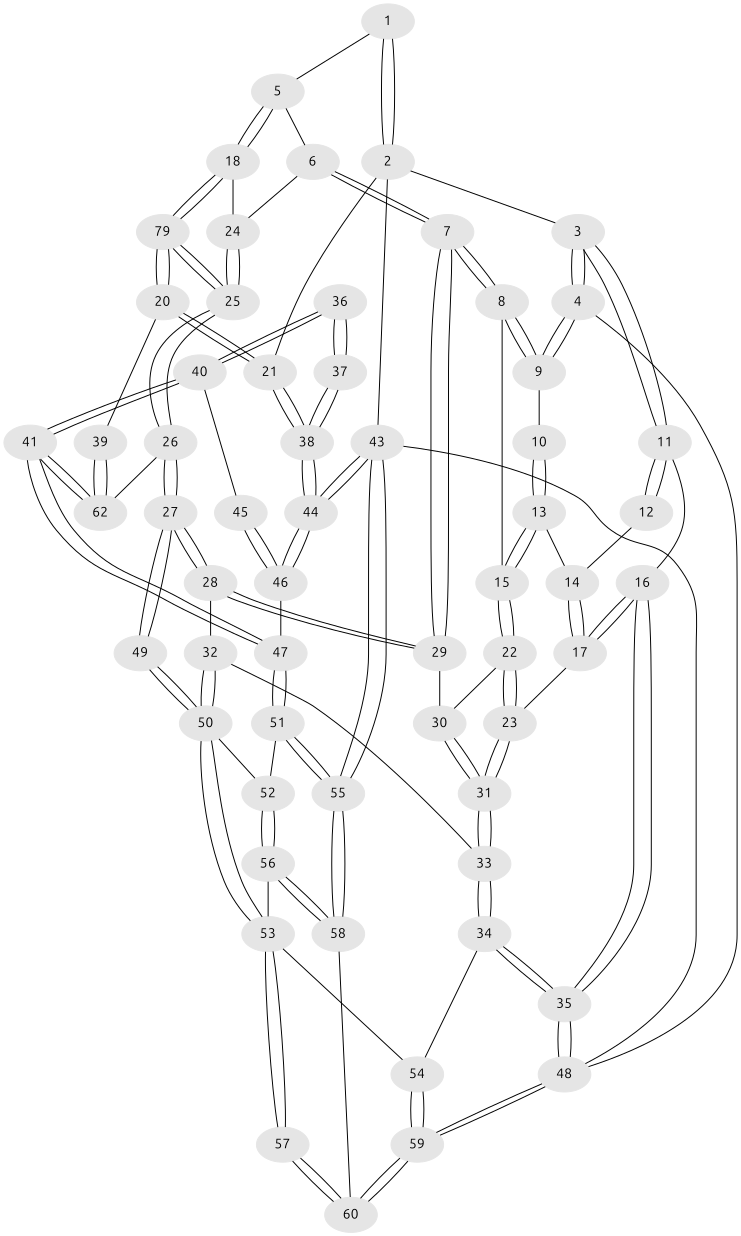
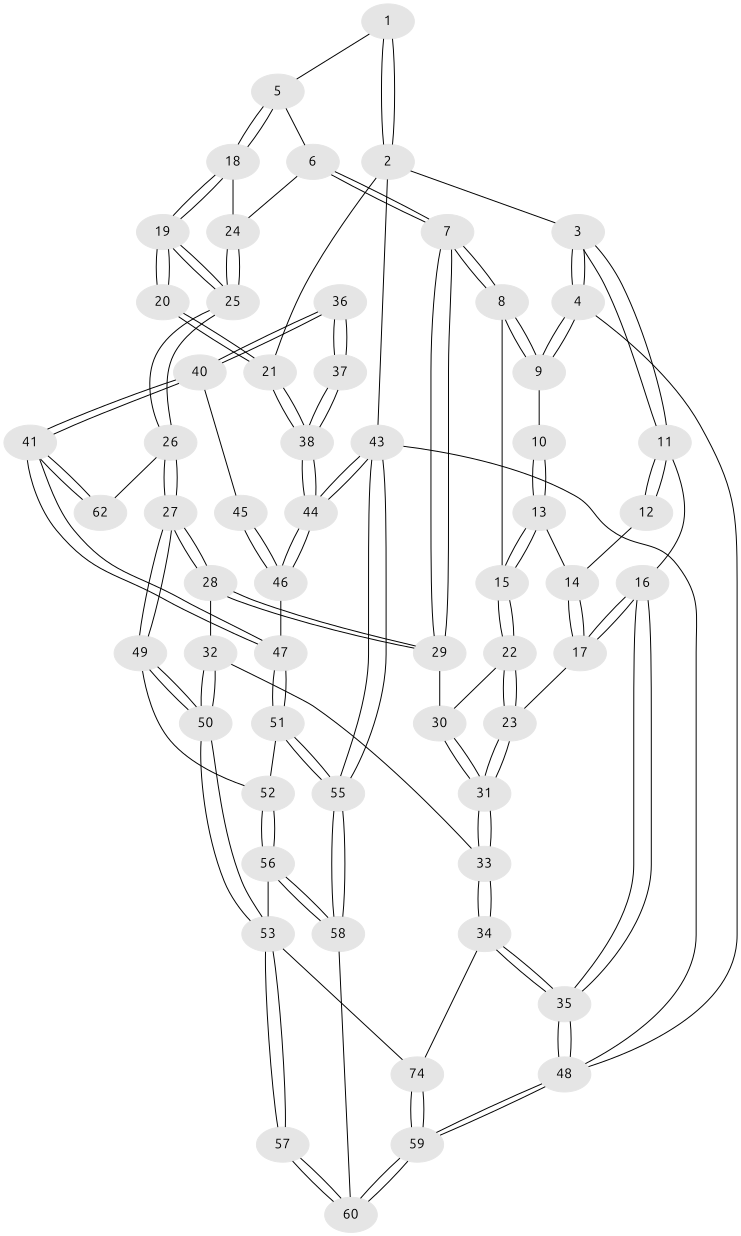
node "79": label "79" -> "19"
node "39": removed
edge "50" -- "52": now "49" -- "52"
node "54": label "54" -> "74"
